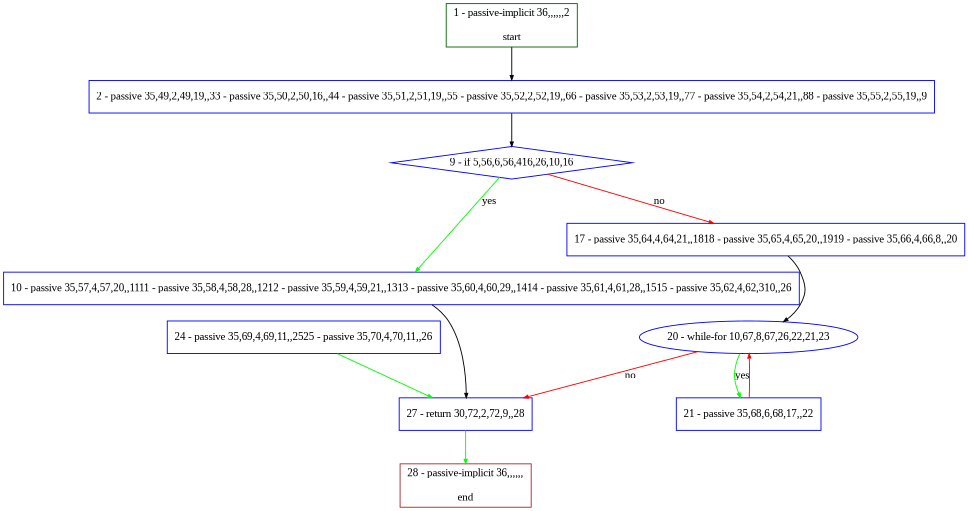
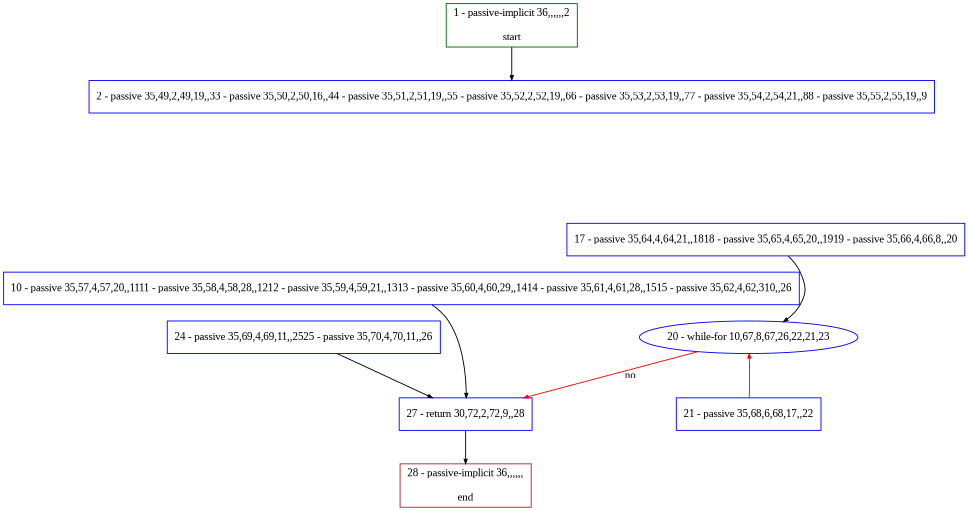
node "9 - if 5,56,6,56,416,26,10,16": removed
edge "20 - while-for 10,67,8,67,26,22,21,23" -> "21 - passive 35,68,6,68,17,,22": removed, label "yes"
edge "24 - passive 35,69,4,69,11,,2525 - passive 35,70,4,70,11,,26" -> "27 - return 30,72,2,72,9,,28": color #00ff00 -> #000000
edge "27 - return 30,72,2,72,9,,28" -> "28 - passive-implicit 36,,,,,, end": color #00ff00 -> #000000
